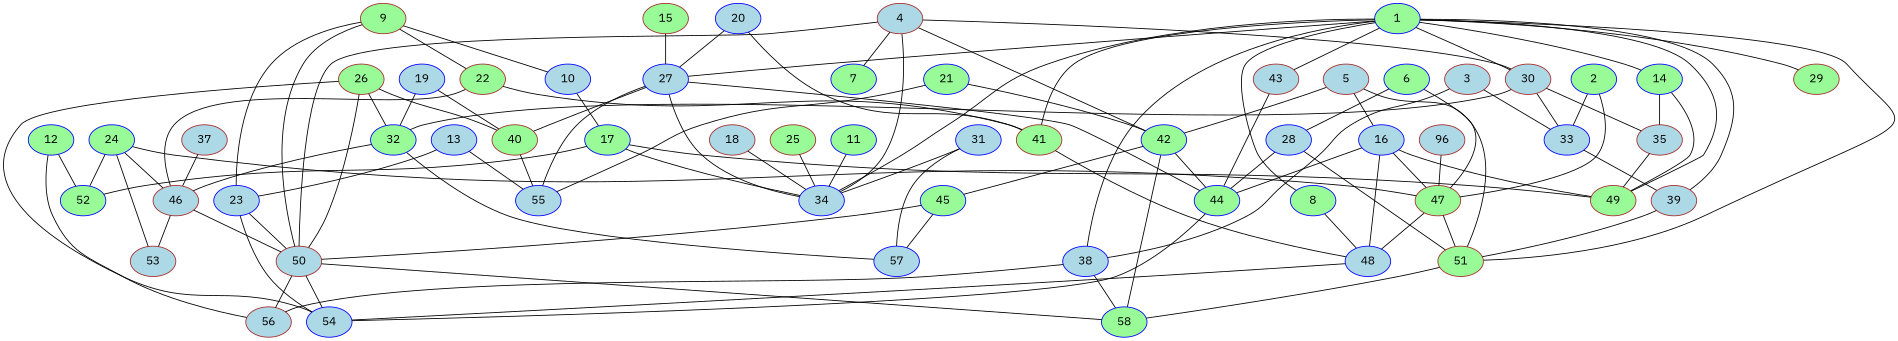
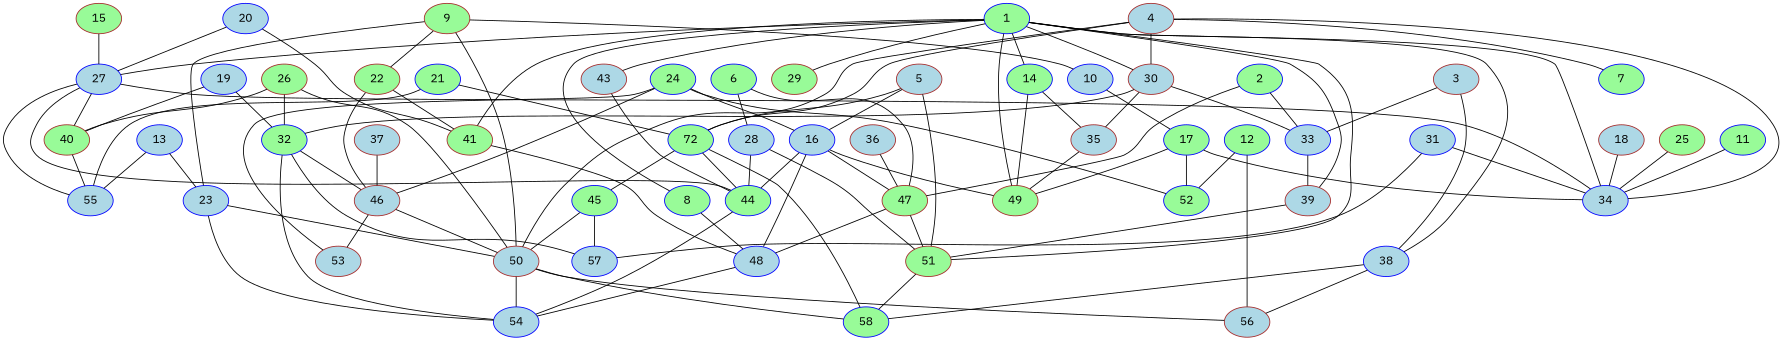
node "42": label "42" -> "72"
node "96": label "96" -> "36"
edge "26" -- "54": now "32" -- "54"
edge "24" -- "47": now "24" -- "16"
